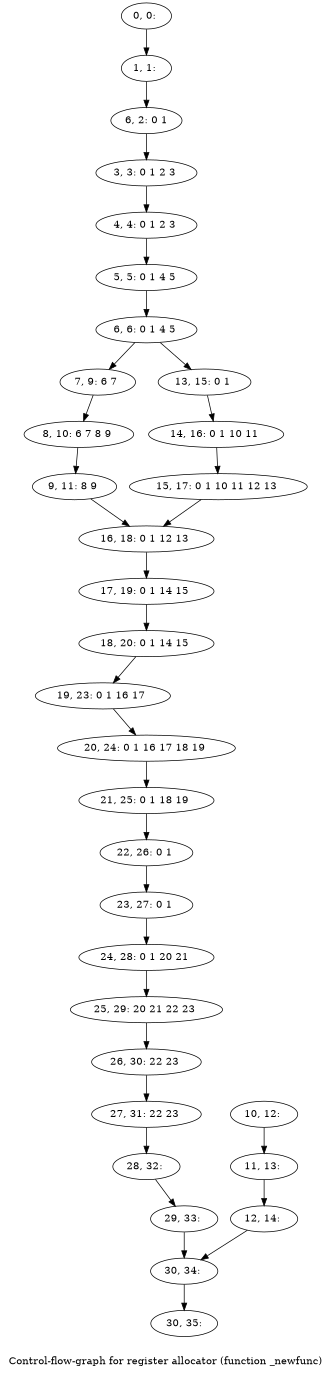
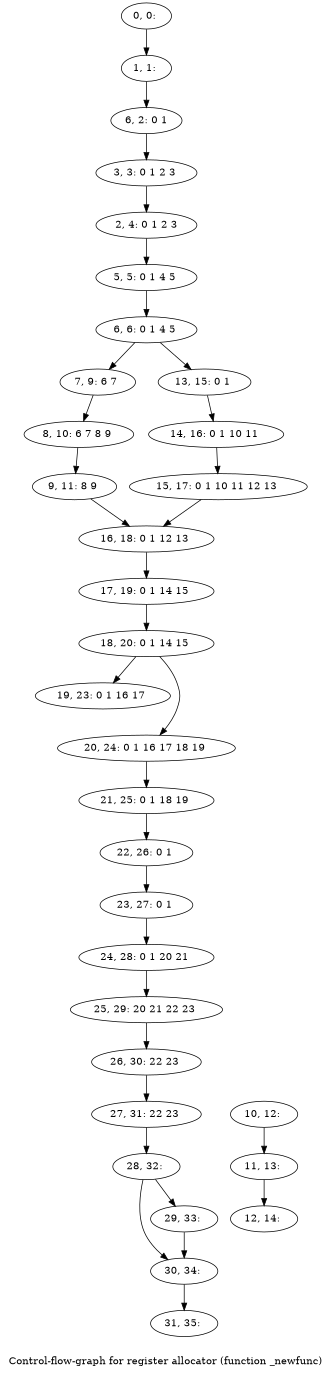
node "4, 4: 0 1 2 3": label "4, 4: 0 1 2 3" -> "2, 4: 0 1 2 3"
edge "19, 23: 0 1 16 17" -> "20, 24: 0 1 16 17 18 19": now "18, 20: 0 1 14 15" -> "20, 24: 0 1 16 17 18 19"
edge "12, 14:" -> "30, 34:": now "28, 32:" -> "30, 34:"
node "30, 35:": label "30, 35:" -> "31, 35:"
